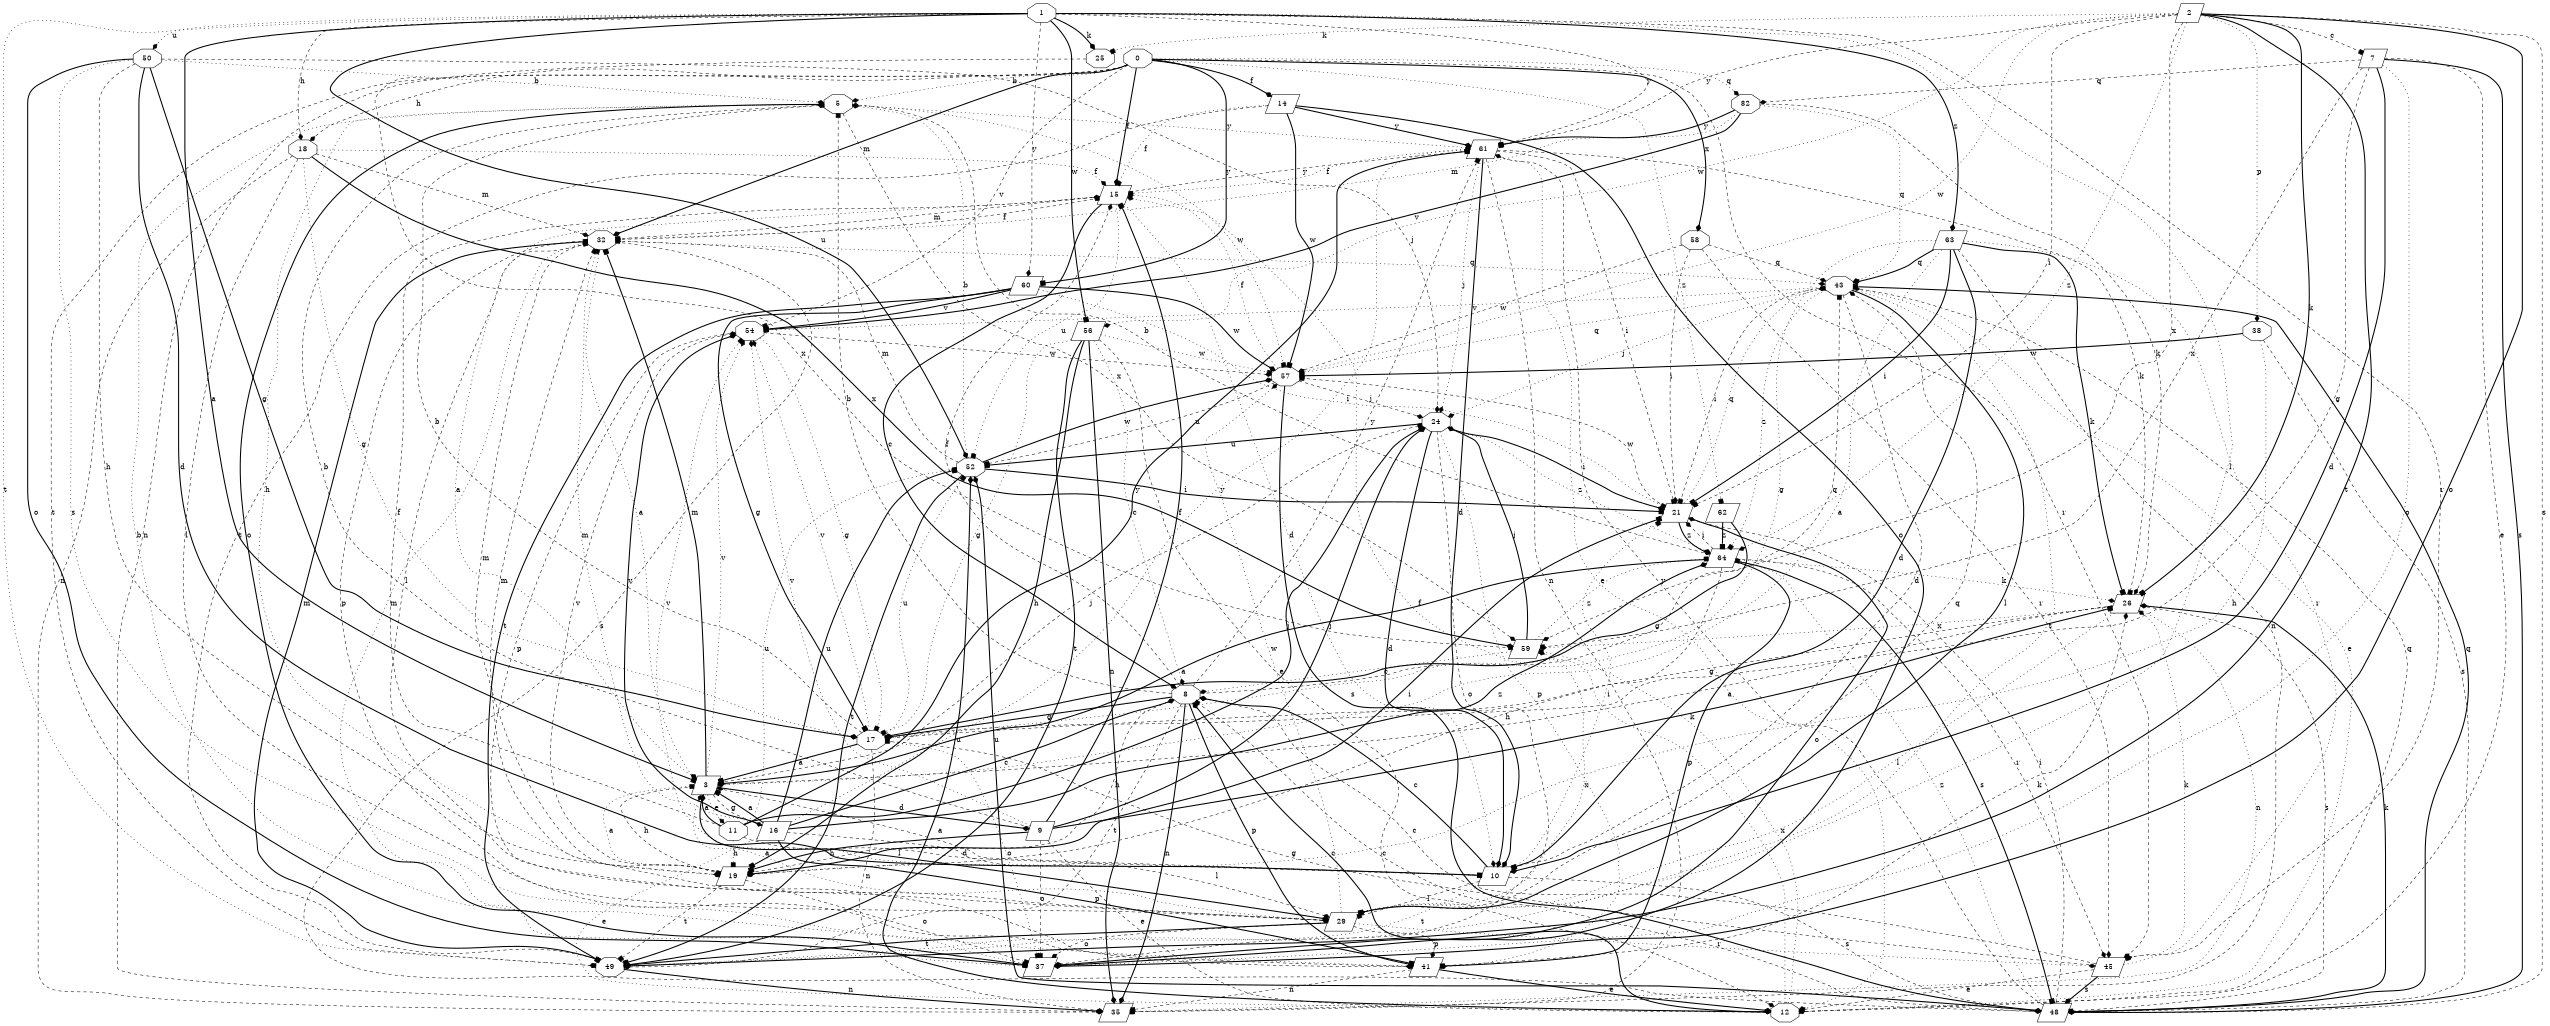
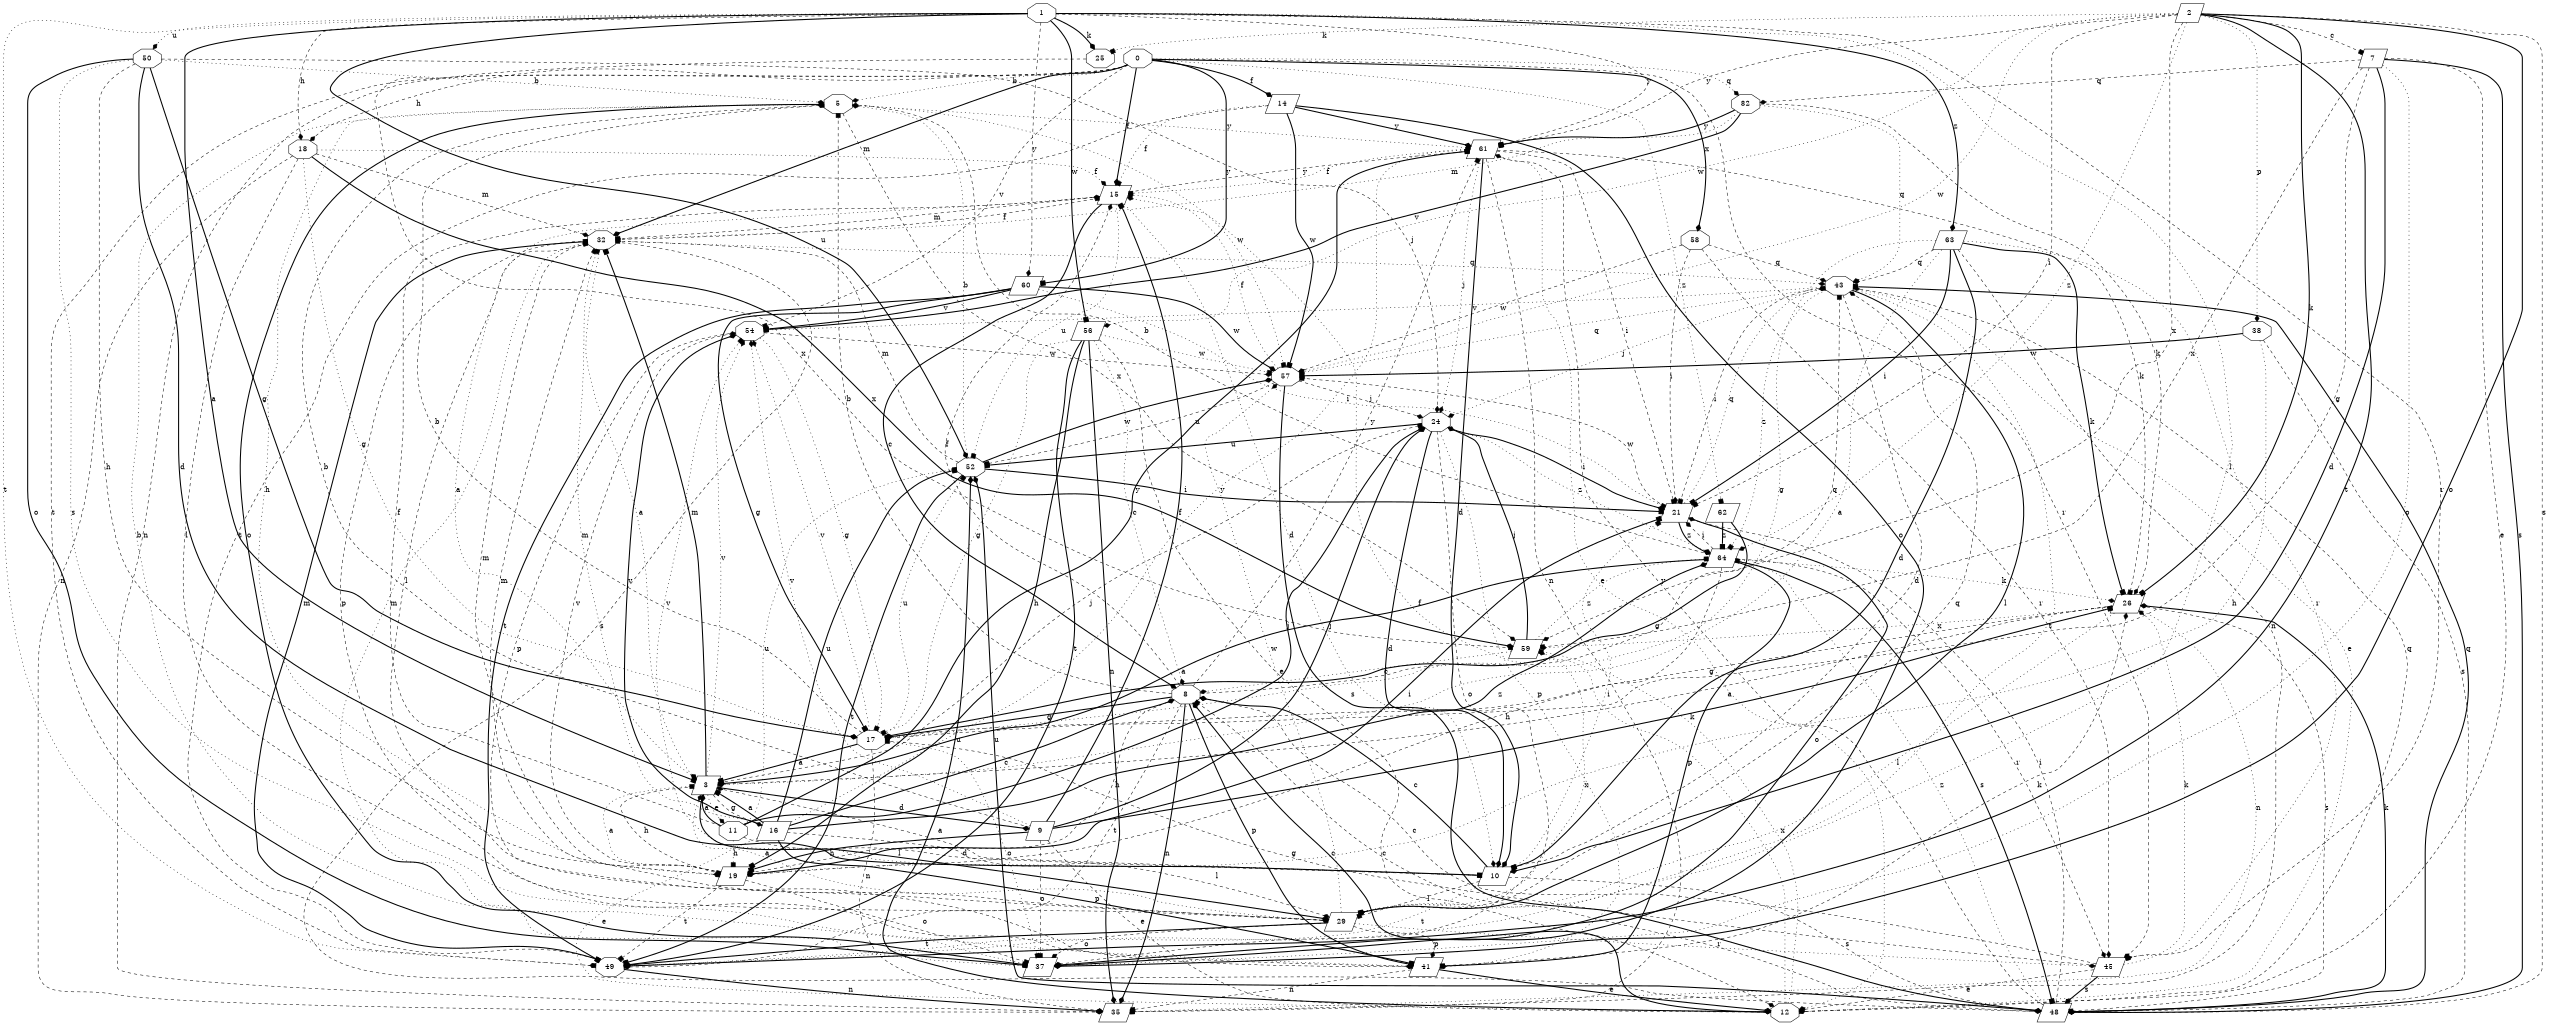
edge "63" -> "43": style bold -> dashed
